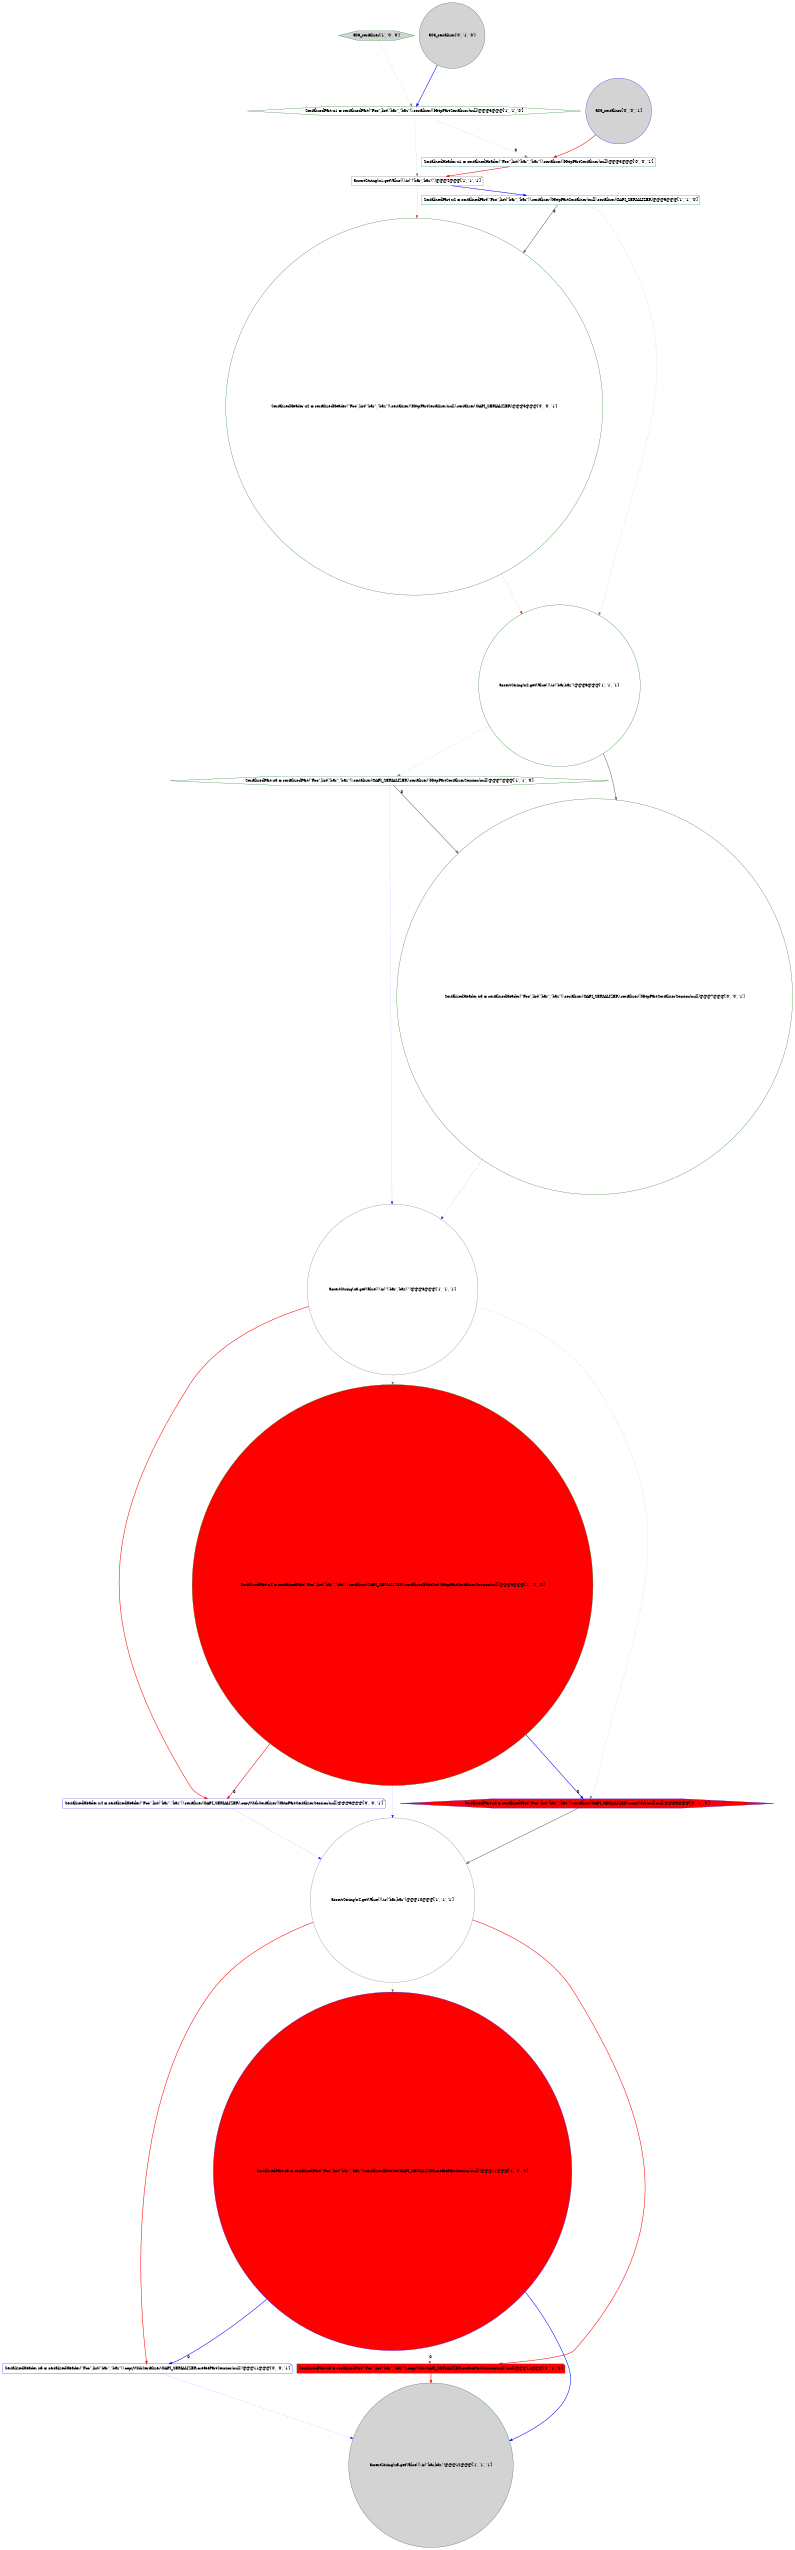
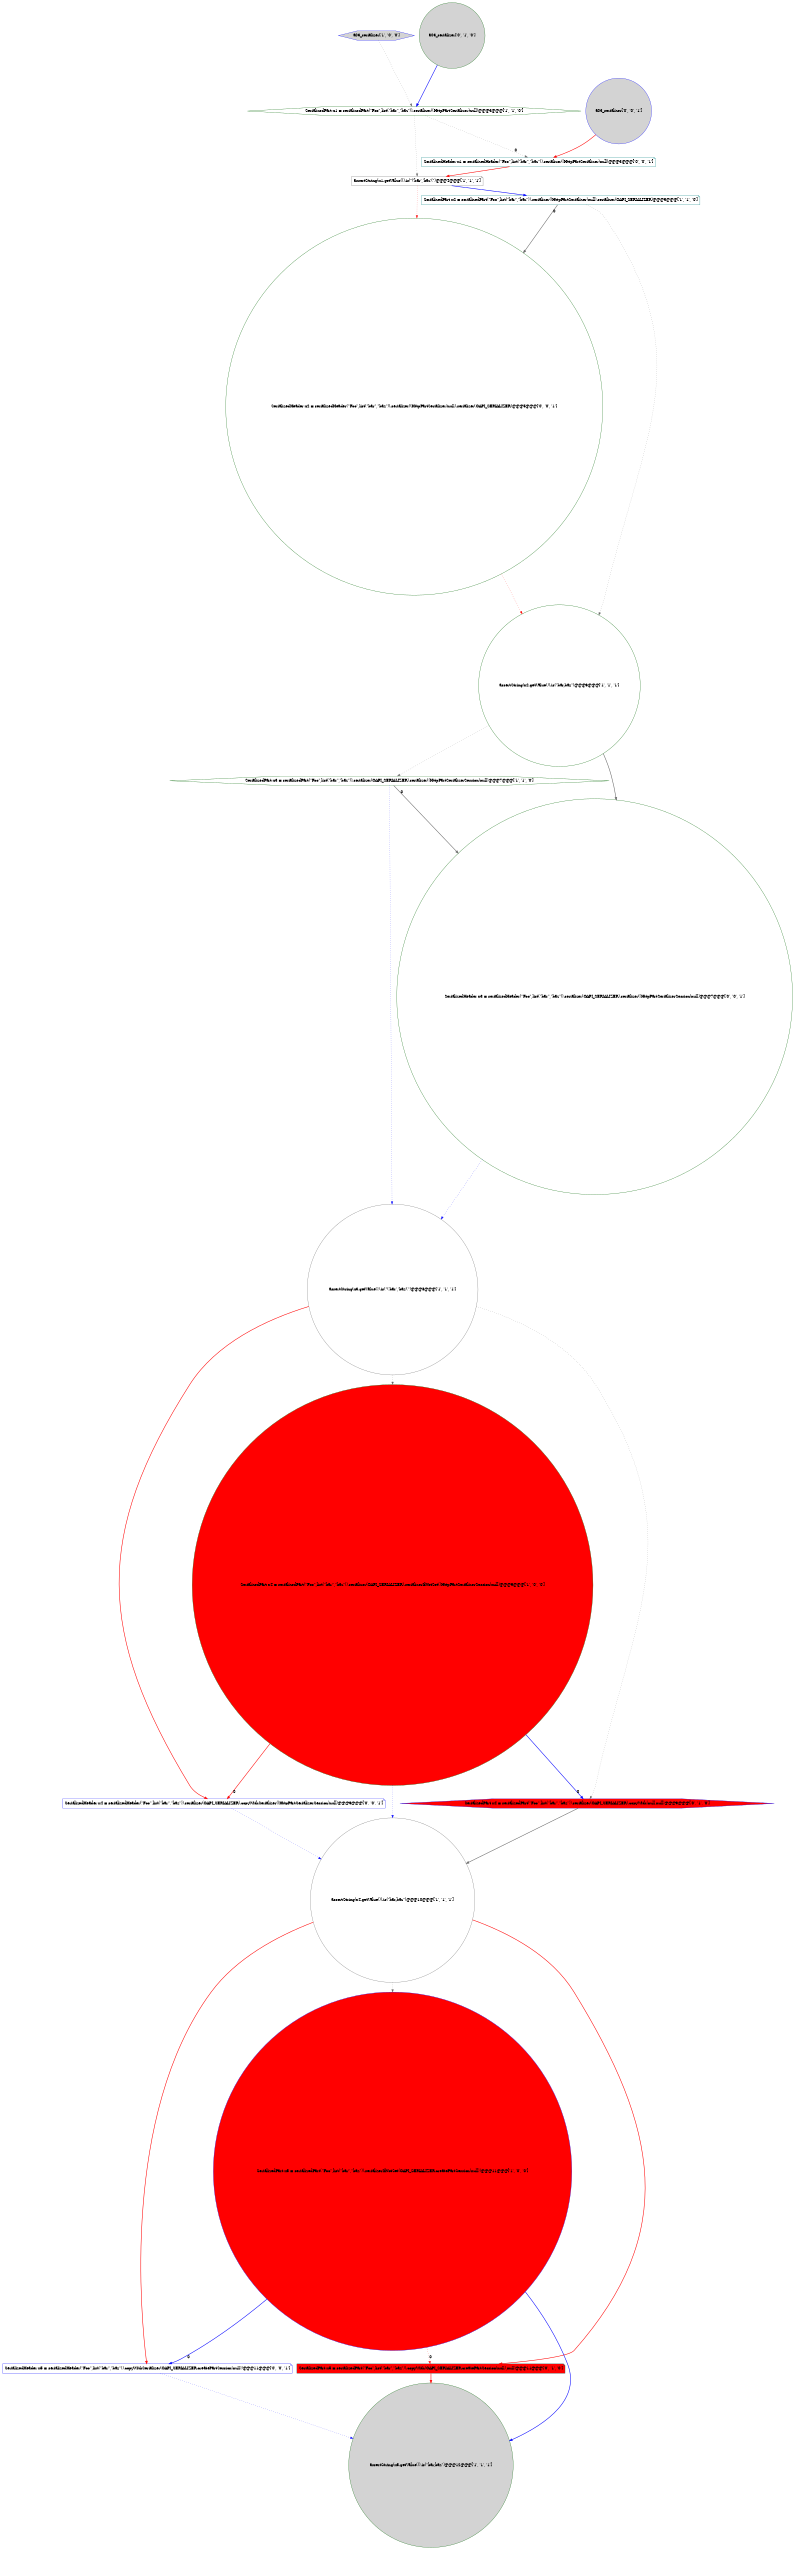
node "a03_serializer['1', '0', '0']": color darkgreen -> blue
